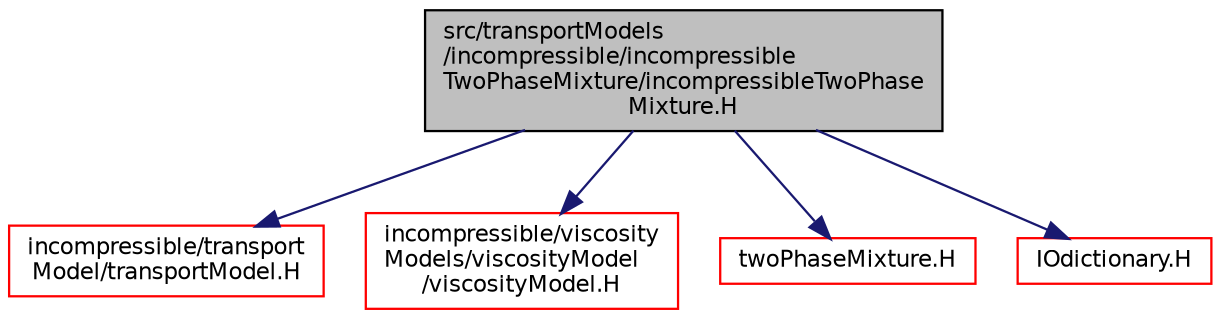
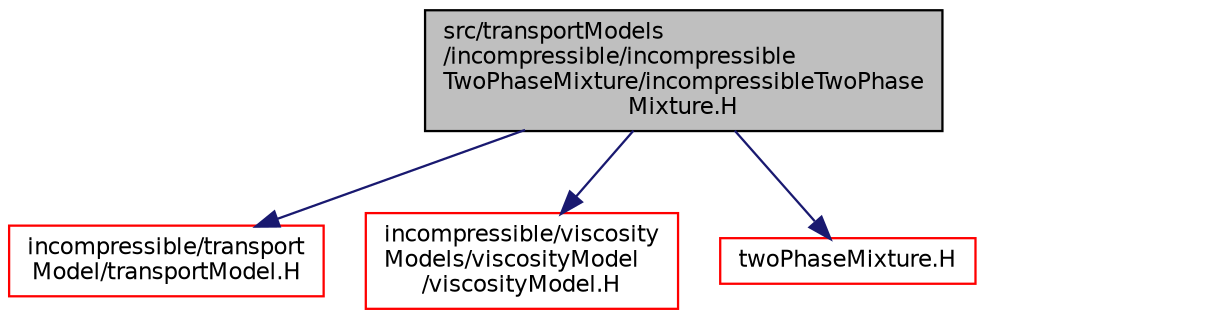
node "IOdictionary.H": removed
